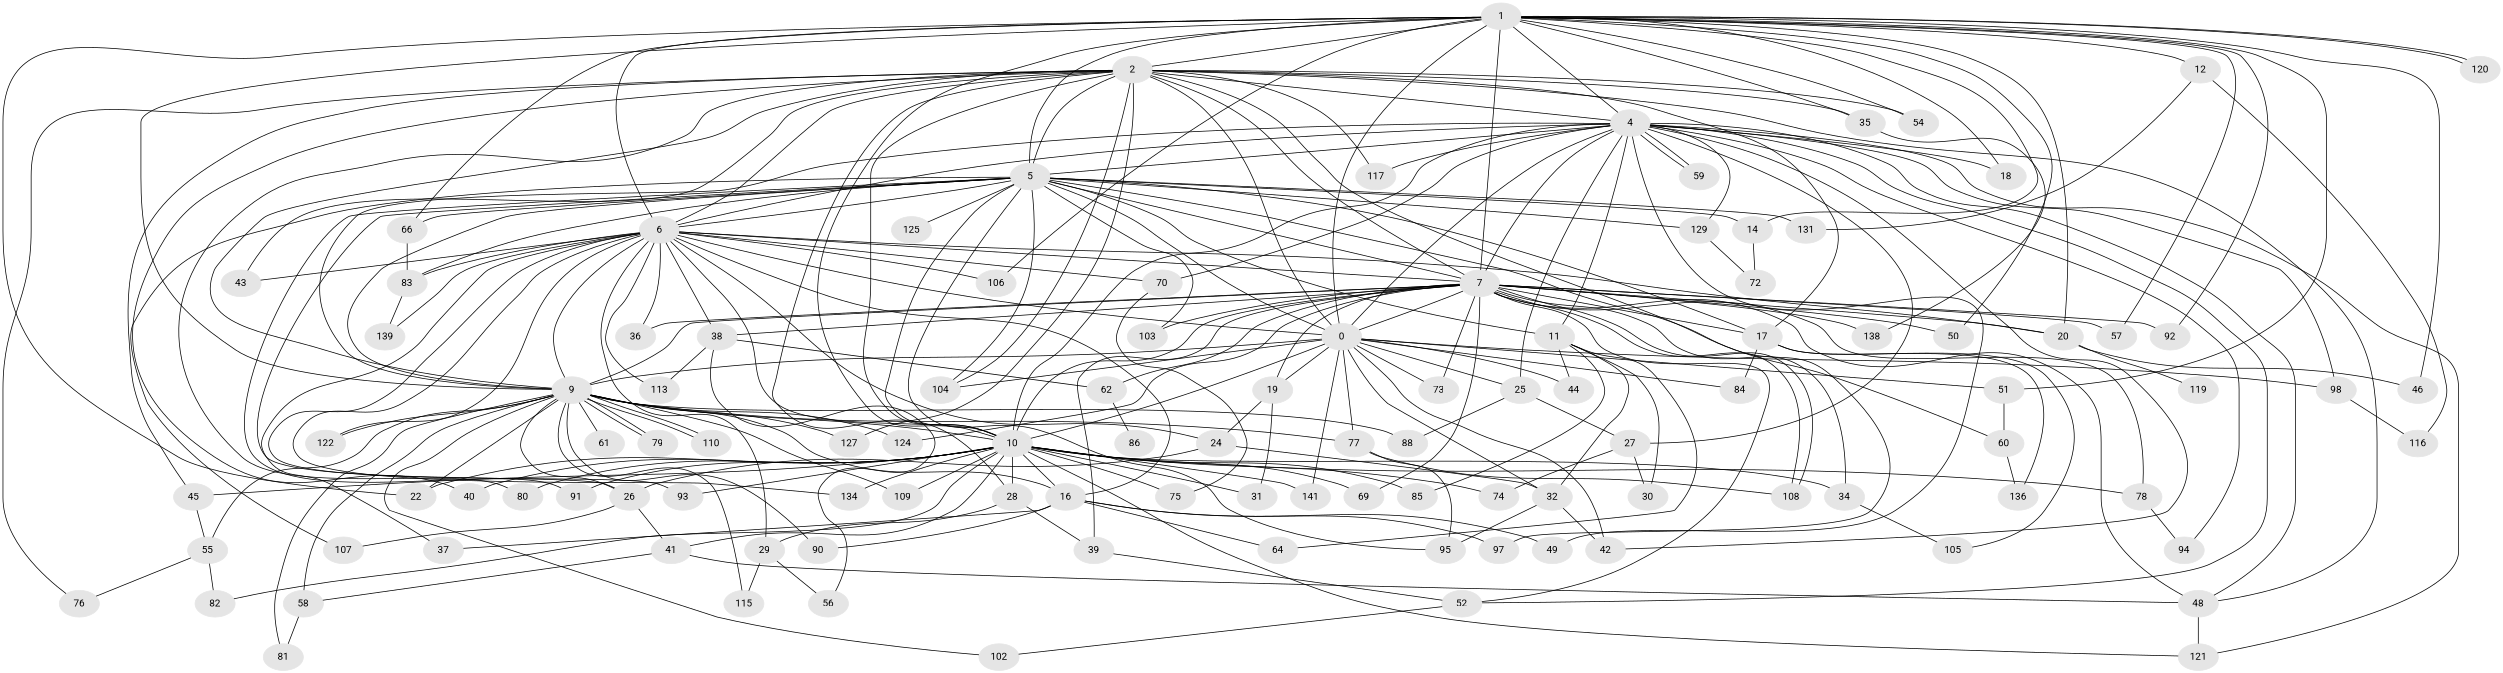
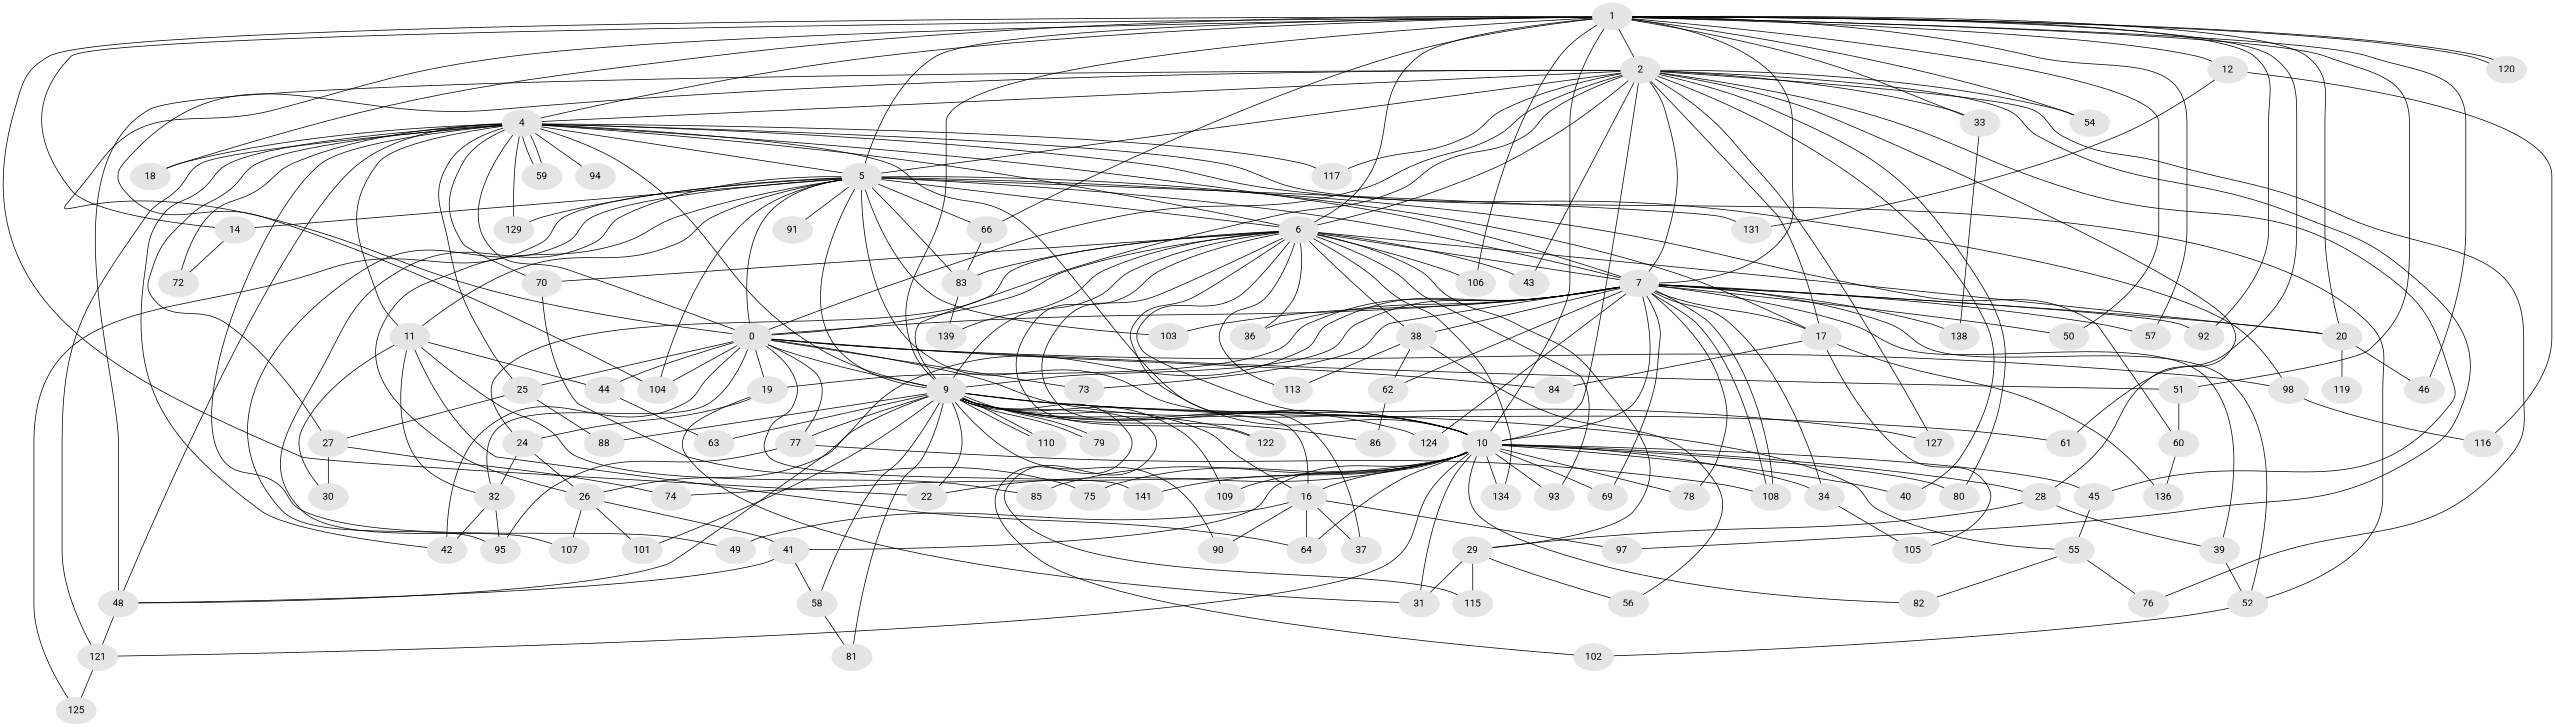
edge "1" -- "61": added
node "35": label "35" -> "33"
edge "129" -- "72": now "4" -- "72"
edge "9" -- "86": added
node "63": added
edge "10" -- "91": now "10" -- "64"
edge "78" -- "94": removed
node "101": added
edge "29" -- "31": added
edge "121" -- "125": added
